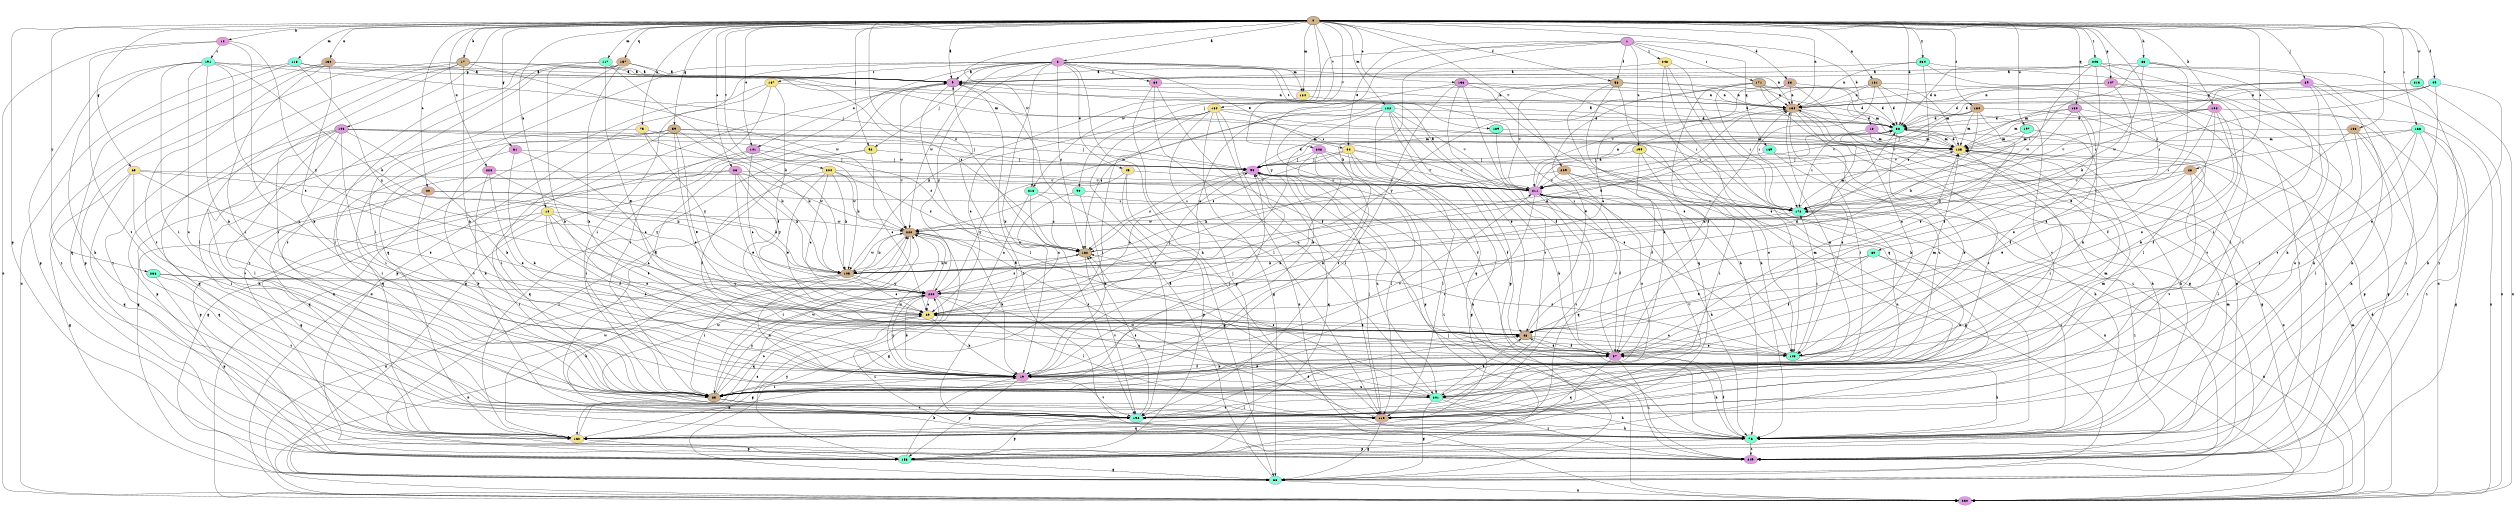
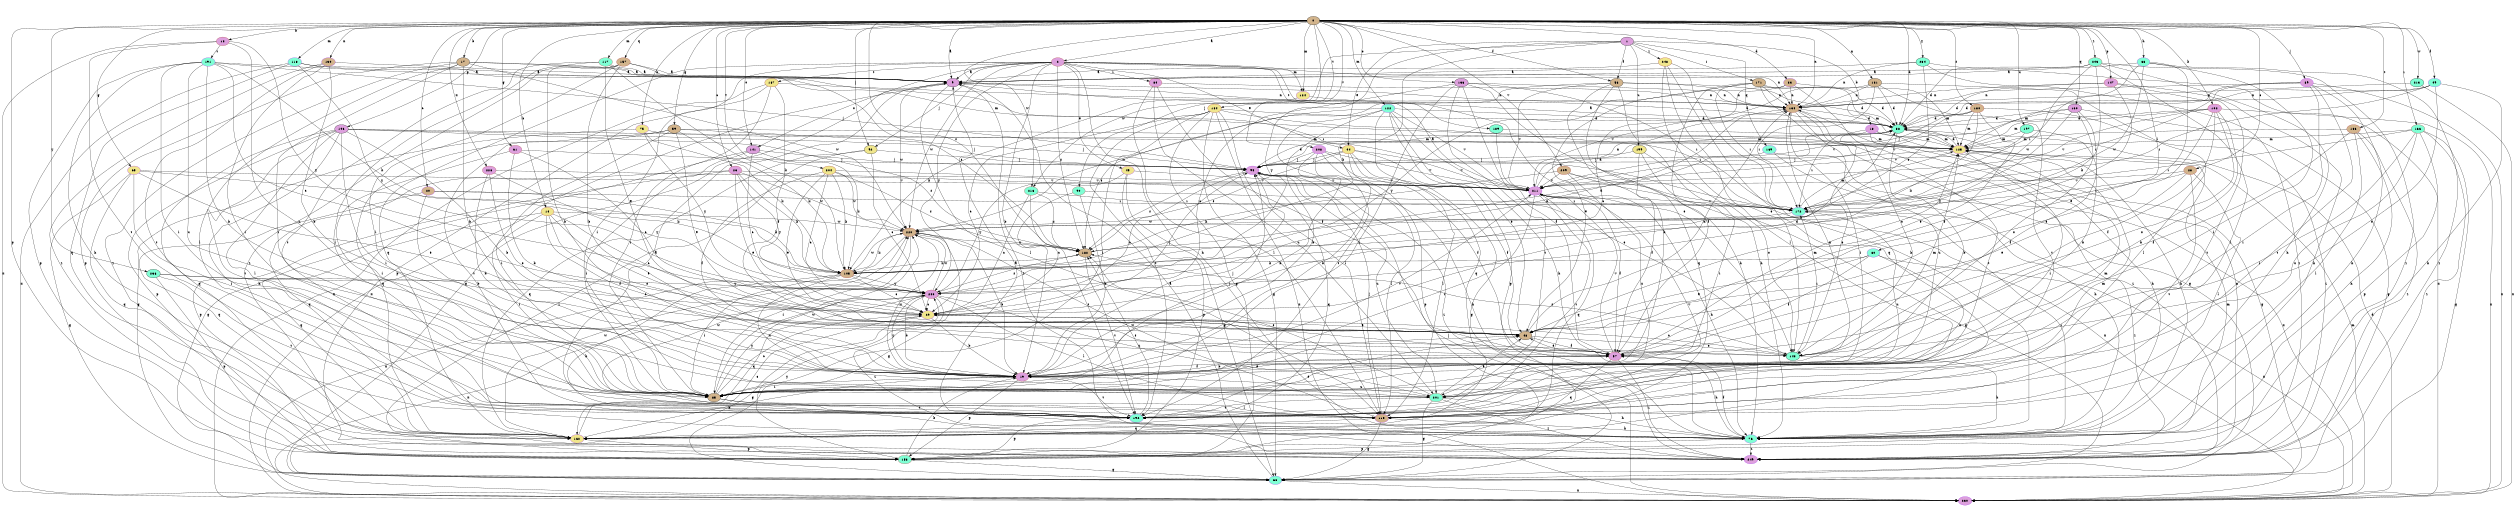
node "80": color brown -> purple
edge "59" -> "143": removed, label "o"
node "76": color brown -> purple
